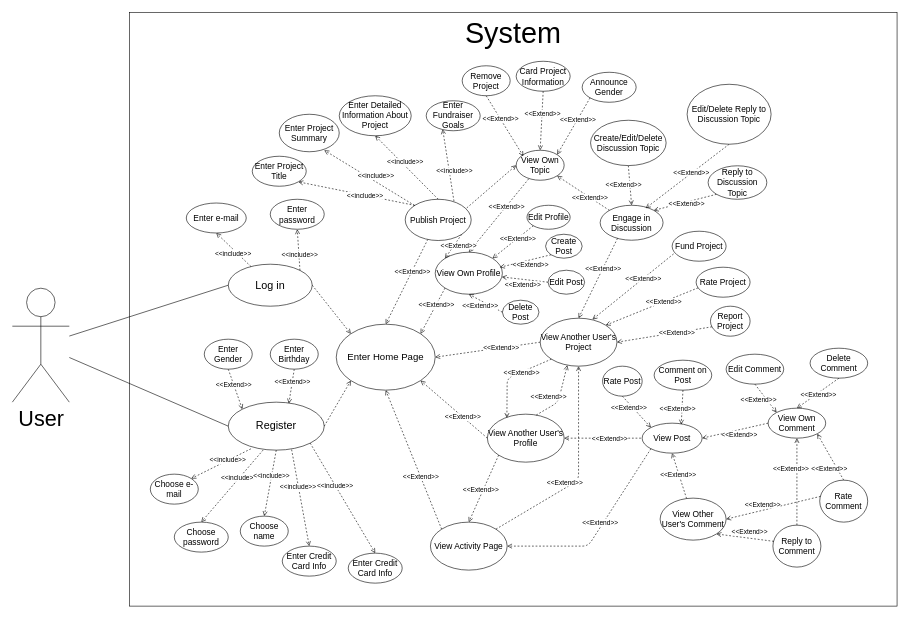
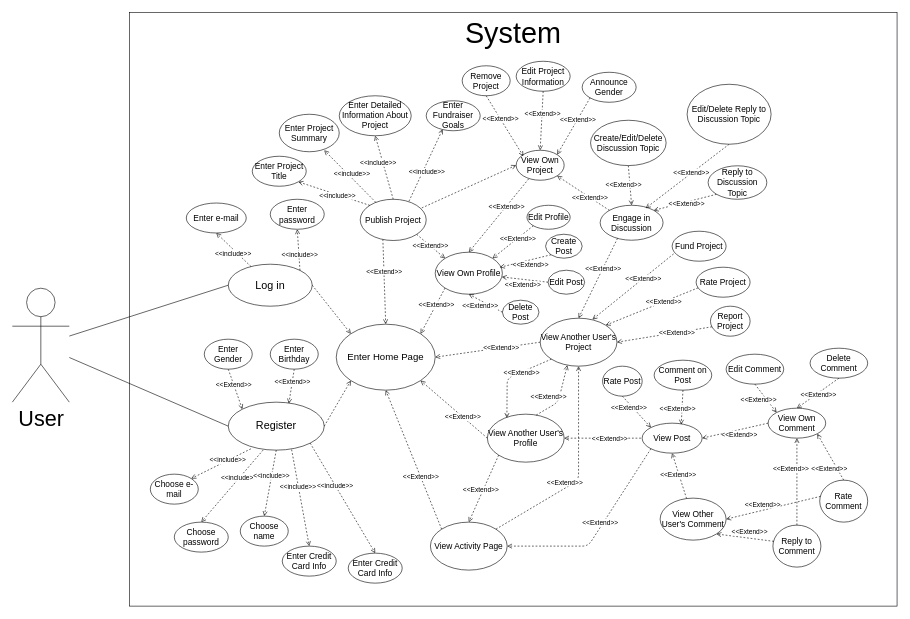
node "Card Project Information": label "Card Project Information" -> "Edit Project Information"
node "View Own Topic": label "View Own Topic" -> "View Own Project"
node "Publish Project": moved (438, 220) -> (393, 220)
